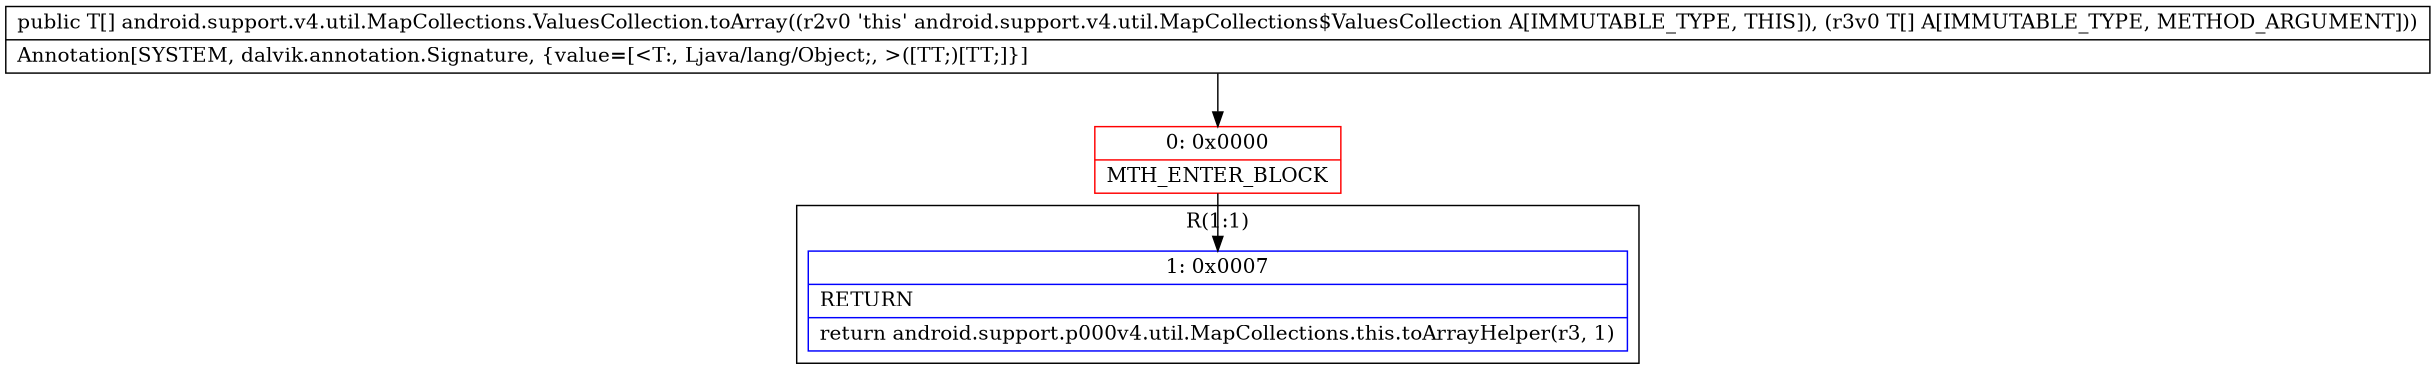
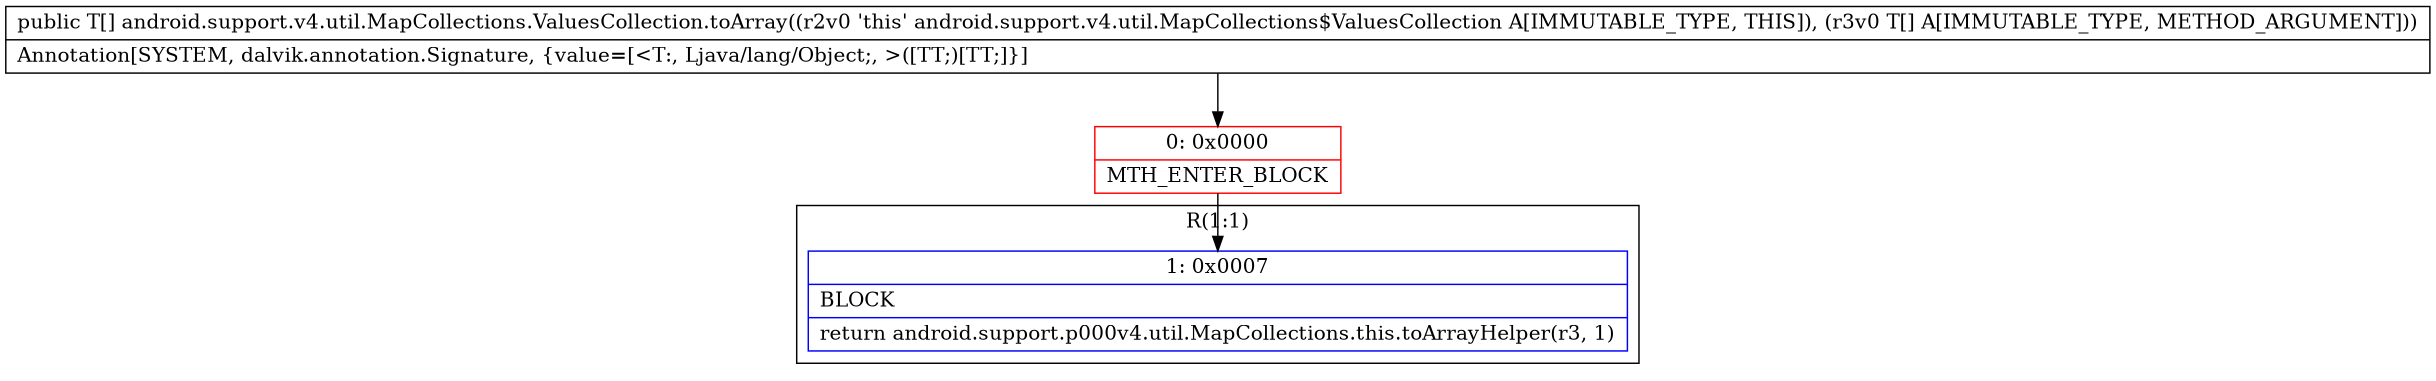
node "1: 0x0007": text "RETURN" -> "BLOCK"
